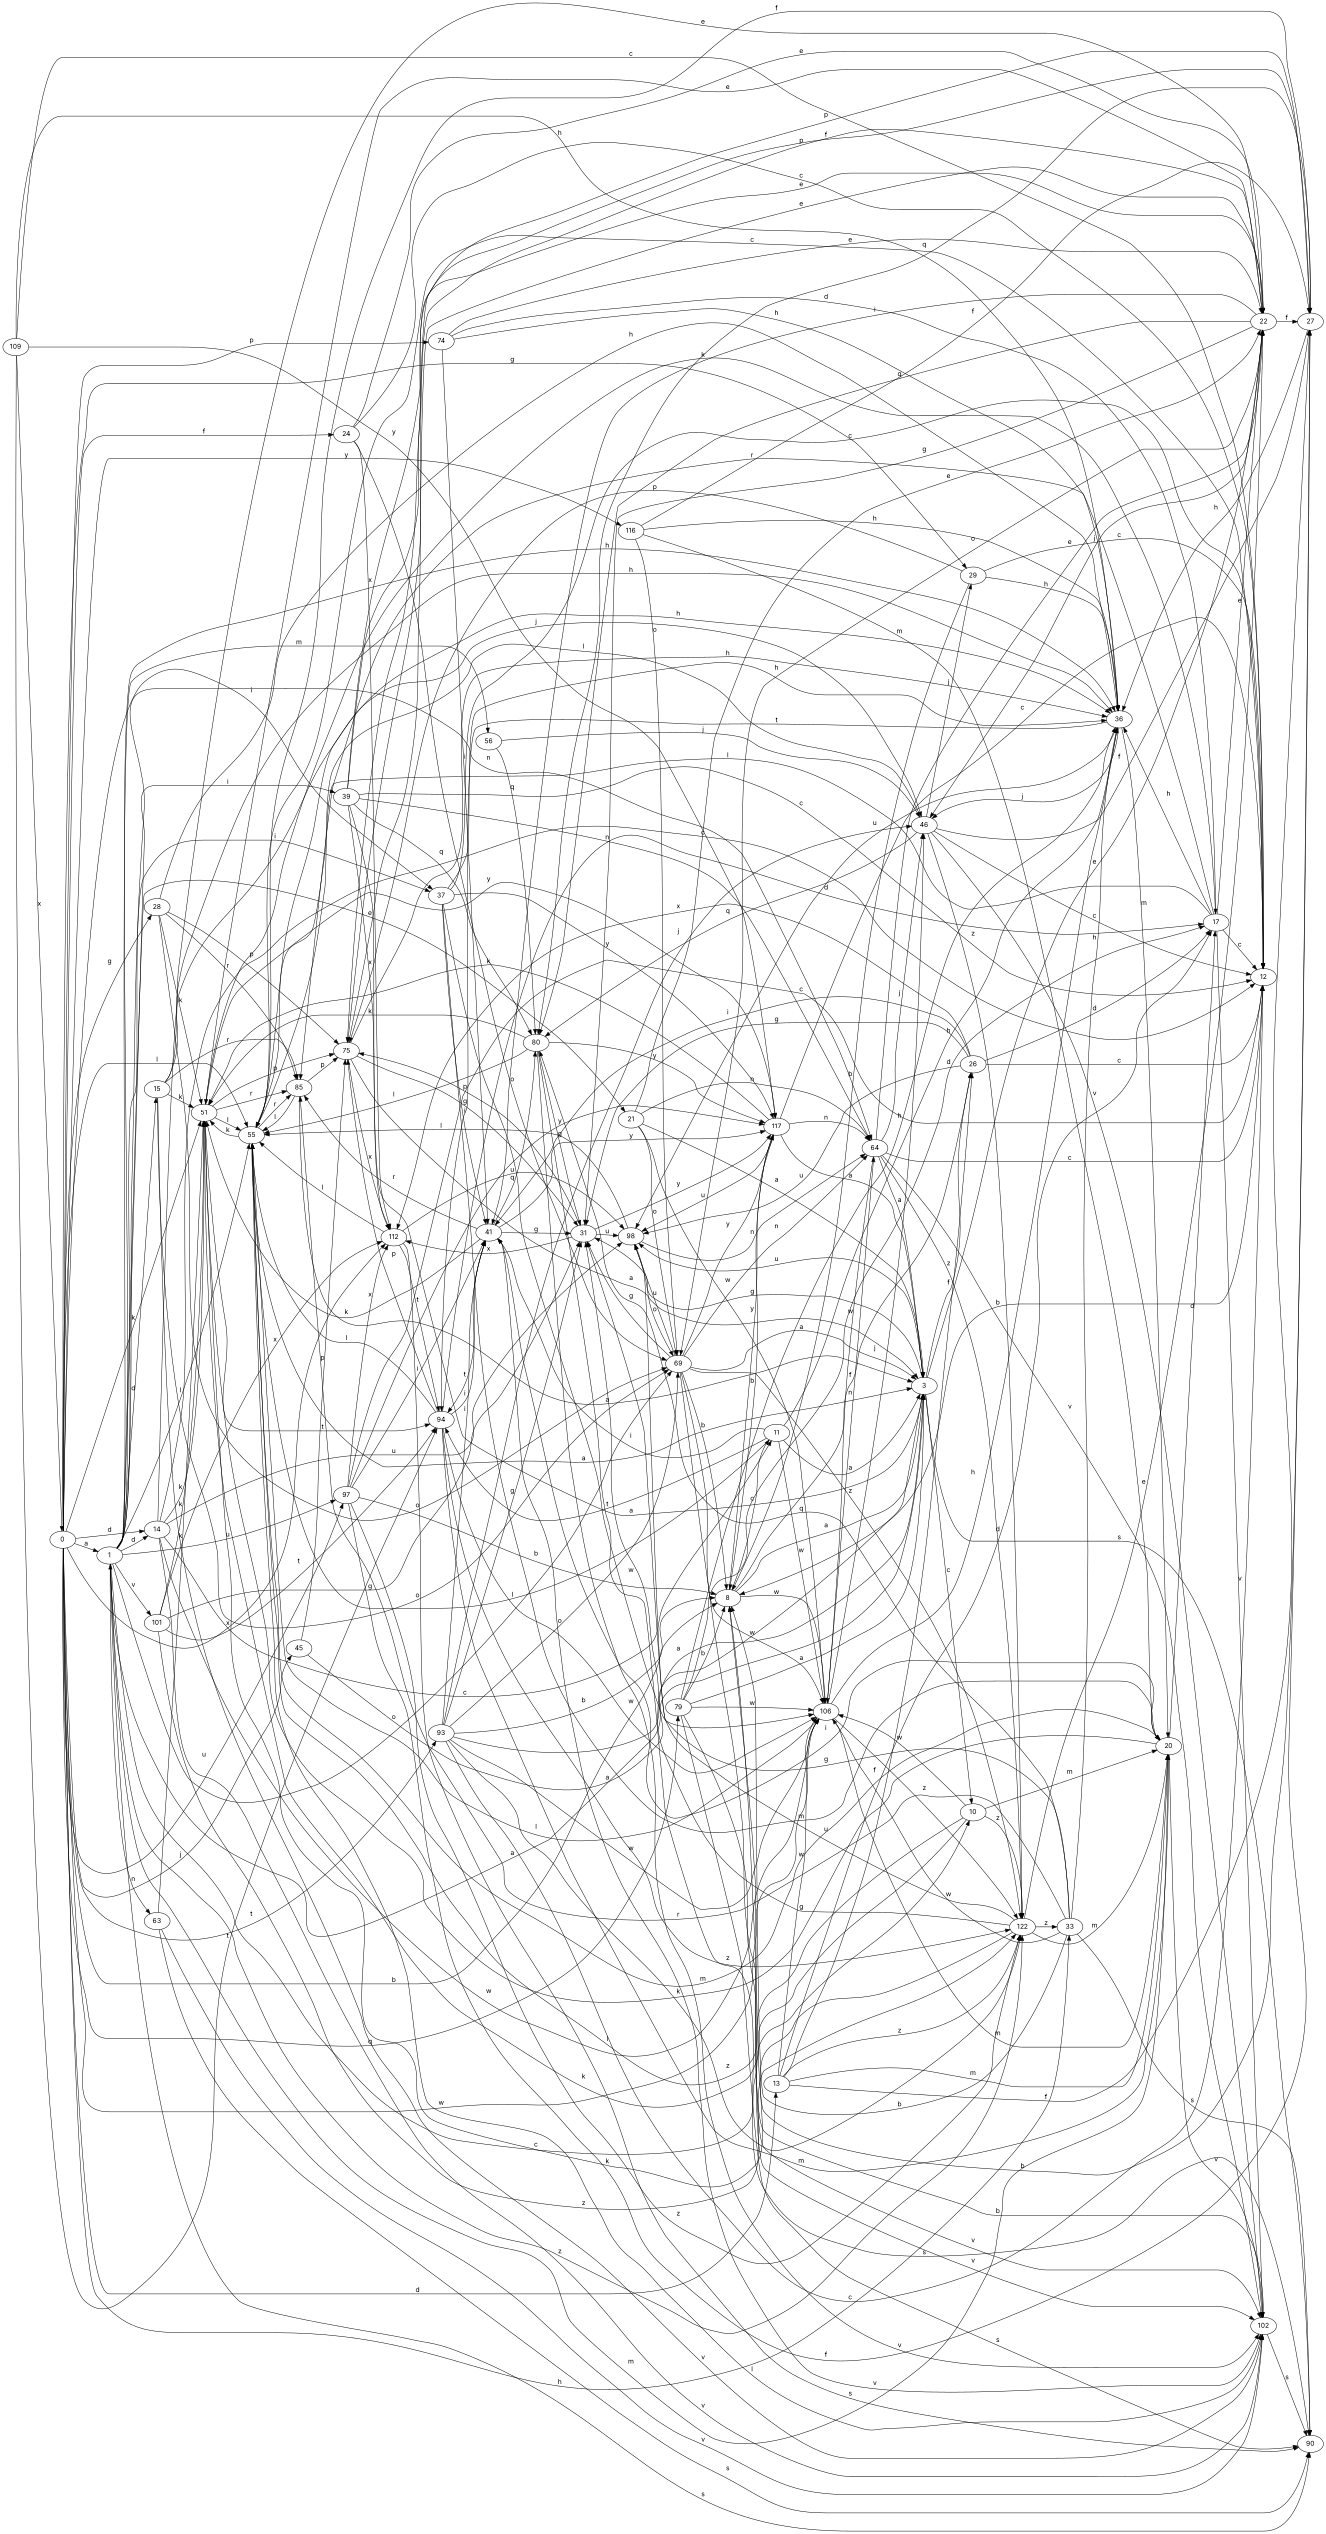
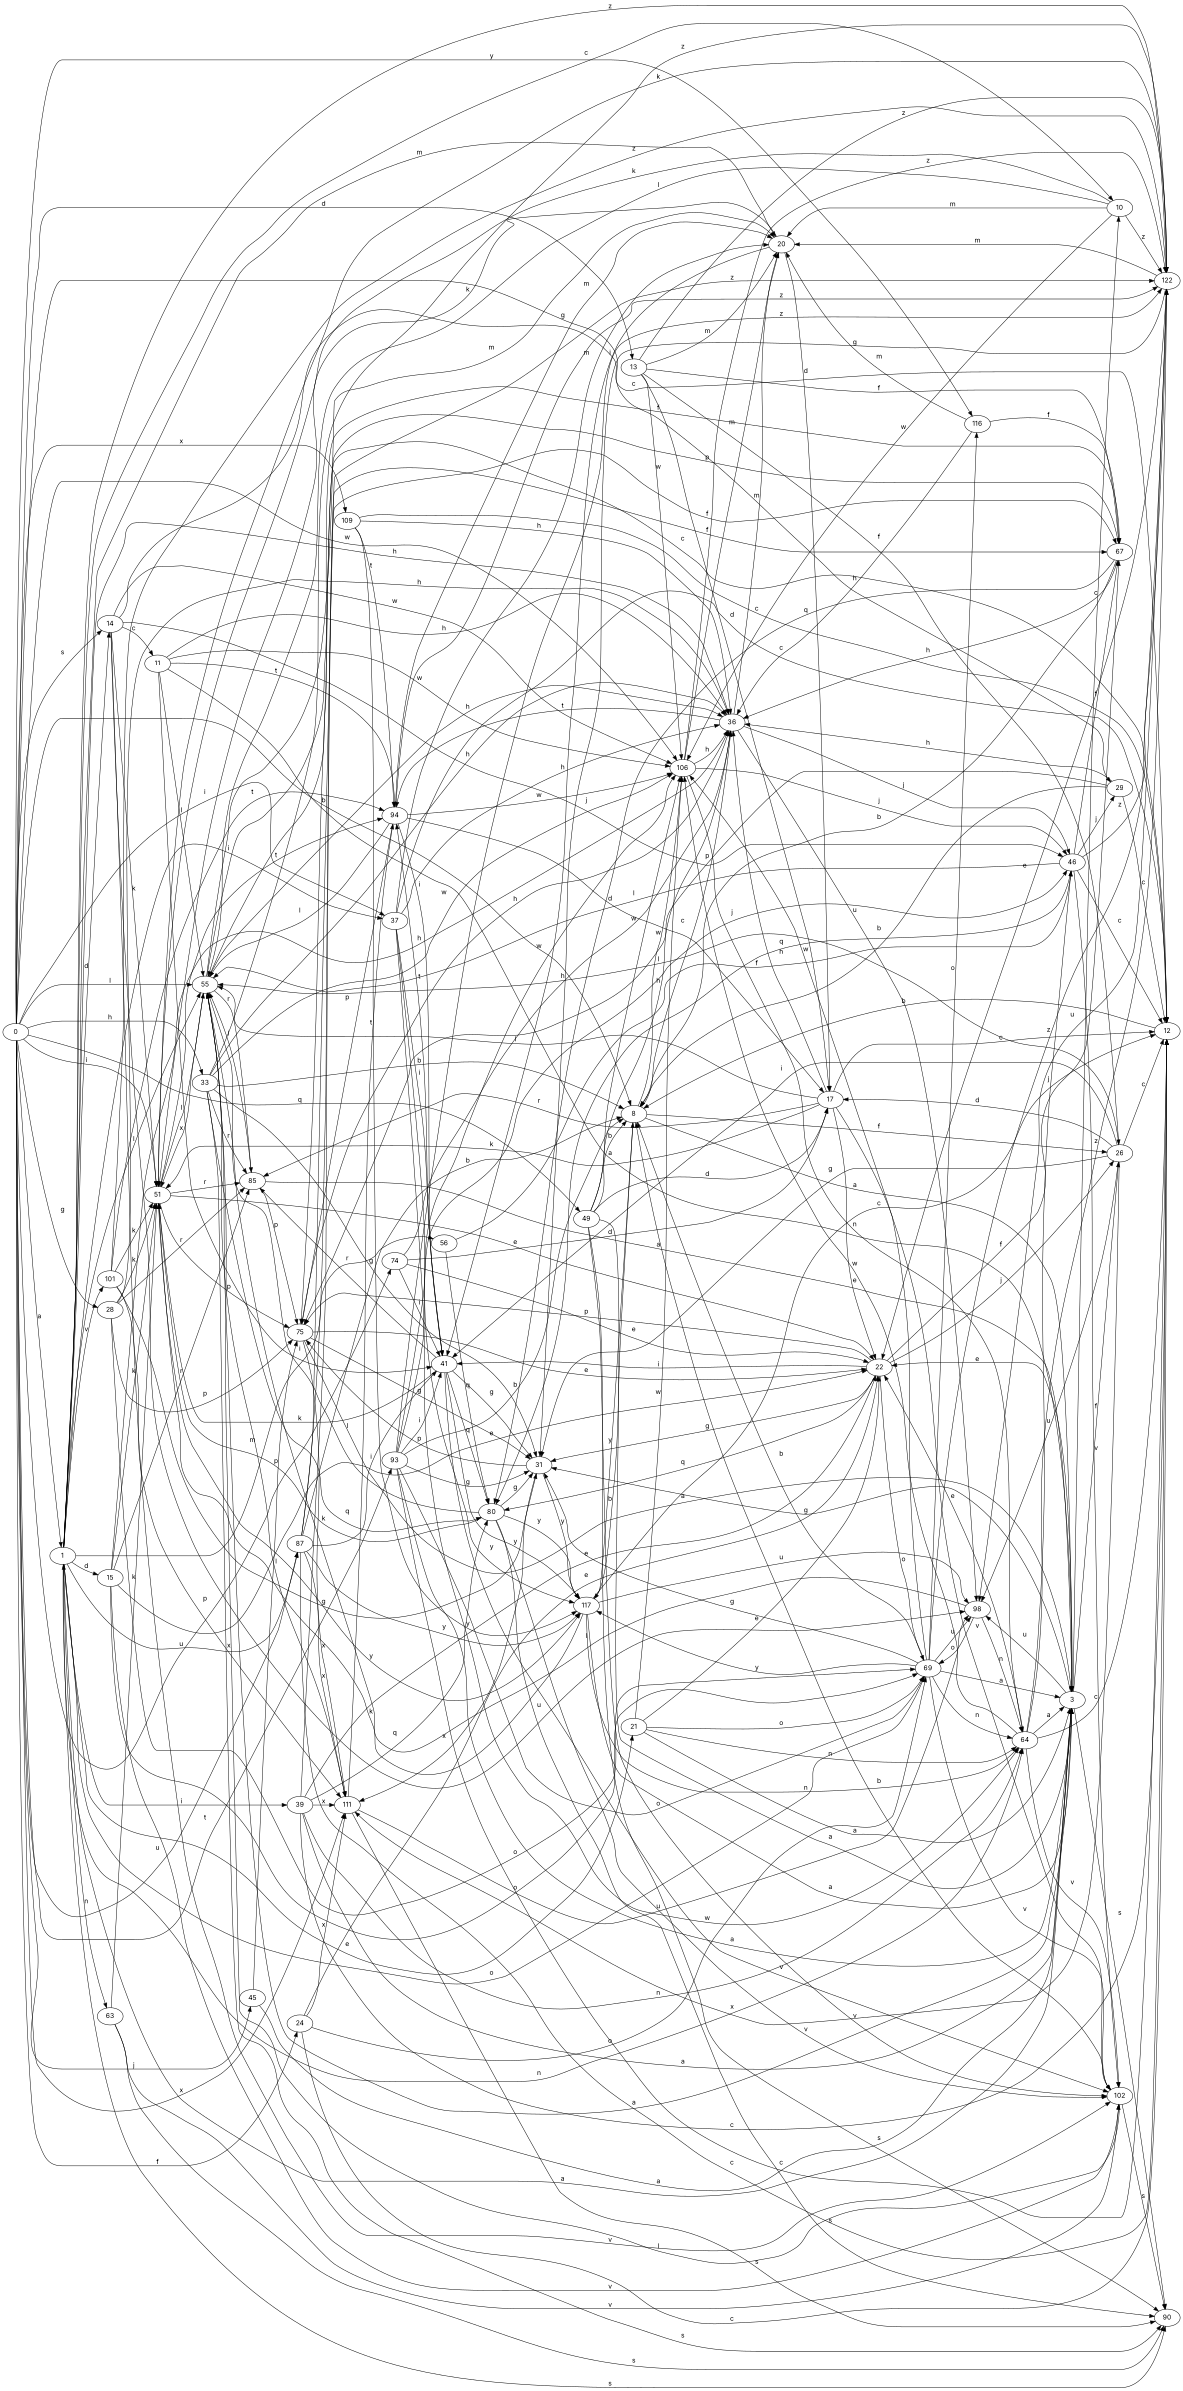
node "27": label "27" -> "67"
edge "22" -> "46": now "22" -> "26"
edge "56" -> "46": label "j" -> "f"
edge "109" -> "0": reversed
edge "116" -> "69": reversed
edge "55" -> "51": label "k" -> "x"
edge "31" -> "98": removed, label "u"
node "112": label "112" -> "111"
edge "0" -> "51": label "k" -> "i"
edge "37" -> "106": now "37" -> "64"
node "97": label "97" -> "87"
edge "8" -> "11": now "8" -> "36"
edge "0" -> "14": label "d" -> "s"
edge "106" -> "55": now "26" -> "55"
node "79": label "79" -> "49"
edge "122" -> "33": reversed
edge "20" -> "102": removed, label "v"
